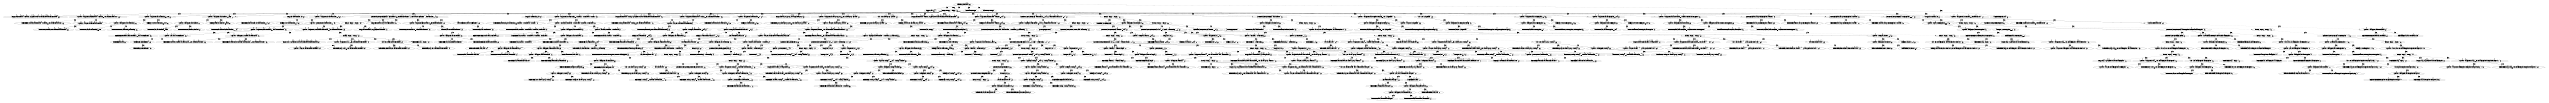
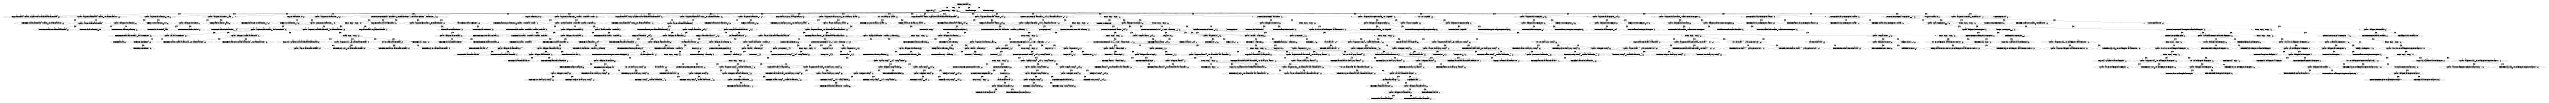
edge "(METHOD,spinThreads)" -> "(METHOD_RETURN,void)": now "(MODIFIER,PRIVATE)" -> "(METHOD_RETURN,void)"
node "(IDENTIFIER,e,Enumeration e = nestedTasks.elements())": removed
edge "(CONTROL_STRUCTURE,IF,if (numExceptions > 1))" -> "(<operator>.greaterThan,numExceptions > 1)": now "(CONTROL_STRUCTURE,IF,if (numExceptions > 1))" -> "(LITERAL,1,numExceptions > 1)"
node "(IDENTIFIER,$obj5,<empty>)": removed
node "(CONTROL_STRUCTURE,CONTINUE,continue outer2;)": added
edge "(<init>,new TaskRunnable((Task) daemonTasks.tasks.get(i)))" -> "(<operator>.cast,(Task) daemonTasks.tasks.get(i))": label "AST: " -> "DDG: "
